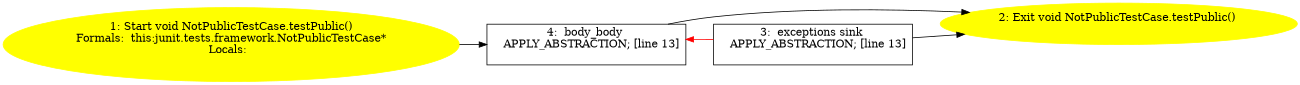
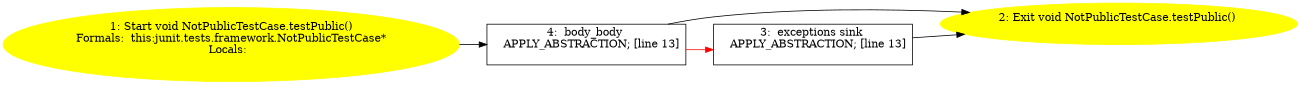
edge "3:  exceptions sink APPLY_ABSTRACTION; [line 13]" -> "4:  body_body APPLY_ABSTRACTION; [line 13]": reversed
